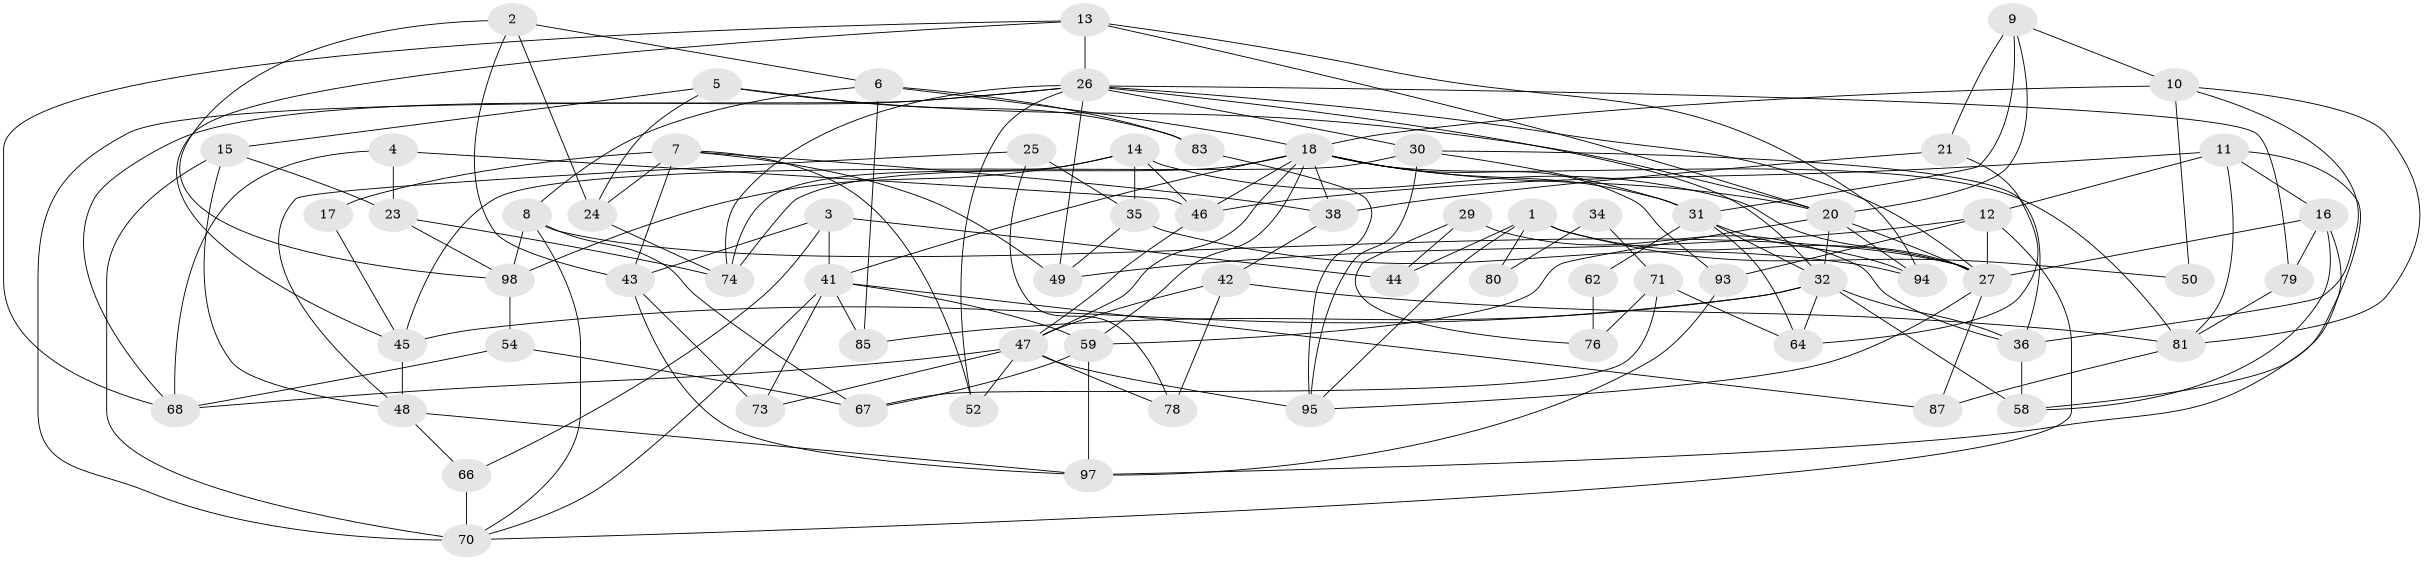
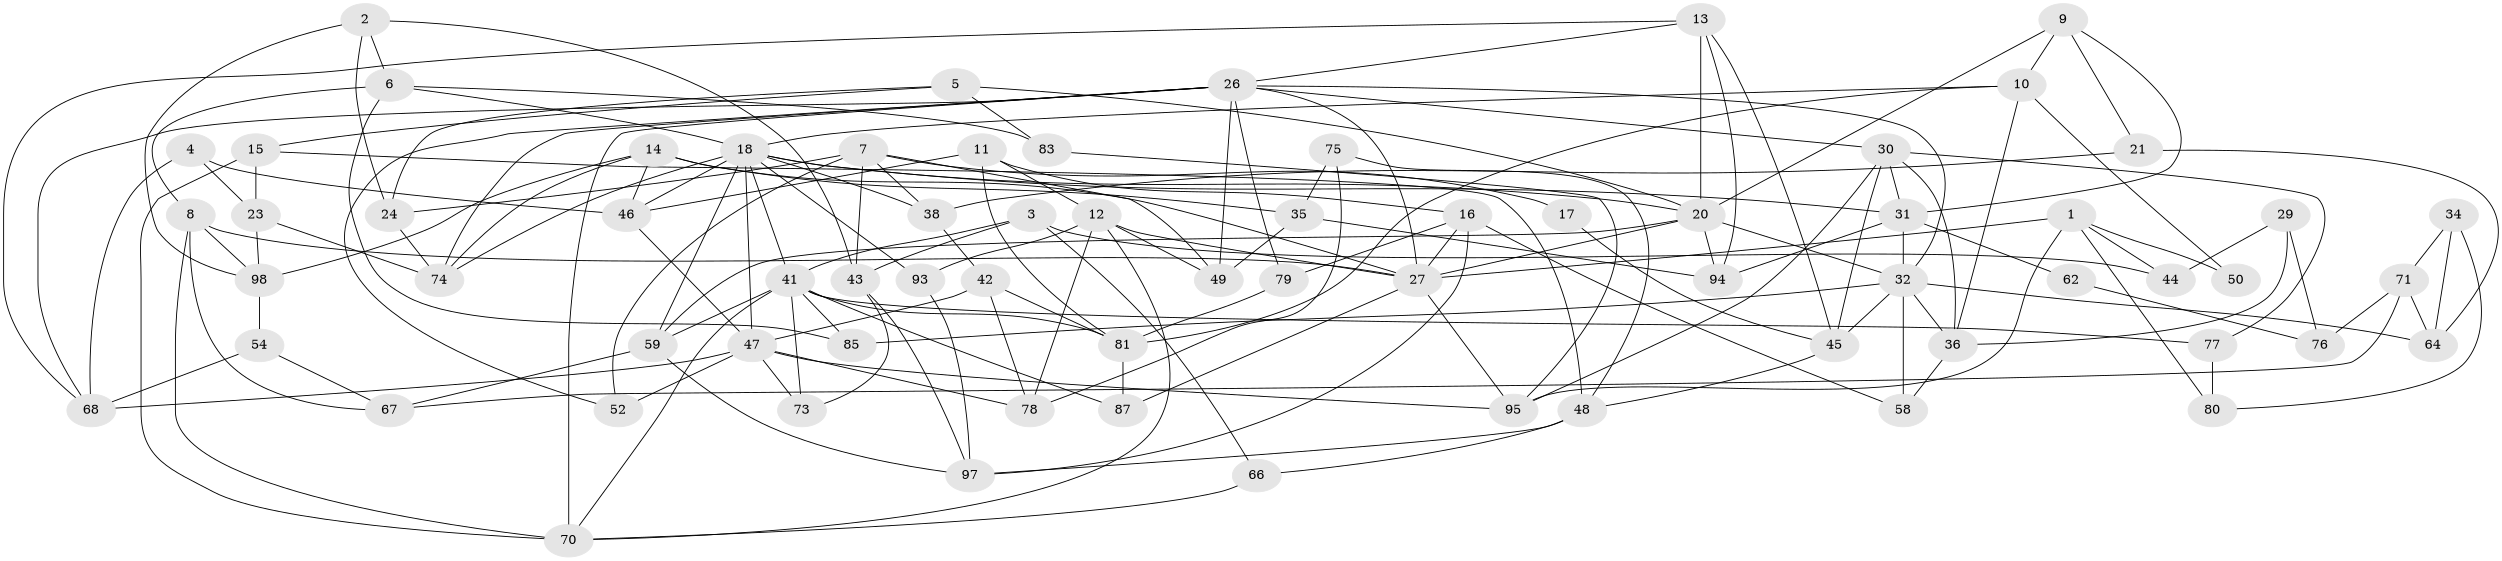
node "25": label "25" -> "75"
edge "18" -- "81": now "41" -- "81"
edge "31" -- "64": now "34" -- "64"
edge "12" -- "78": added
node "77": added
edge "11" -- "58": removed
